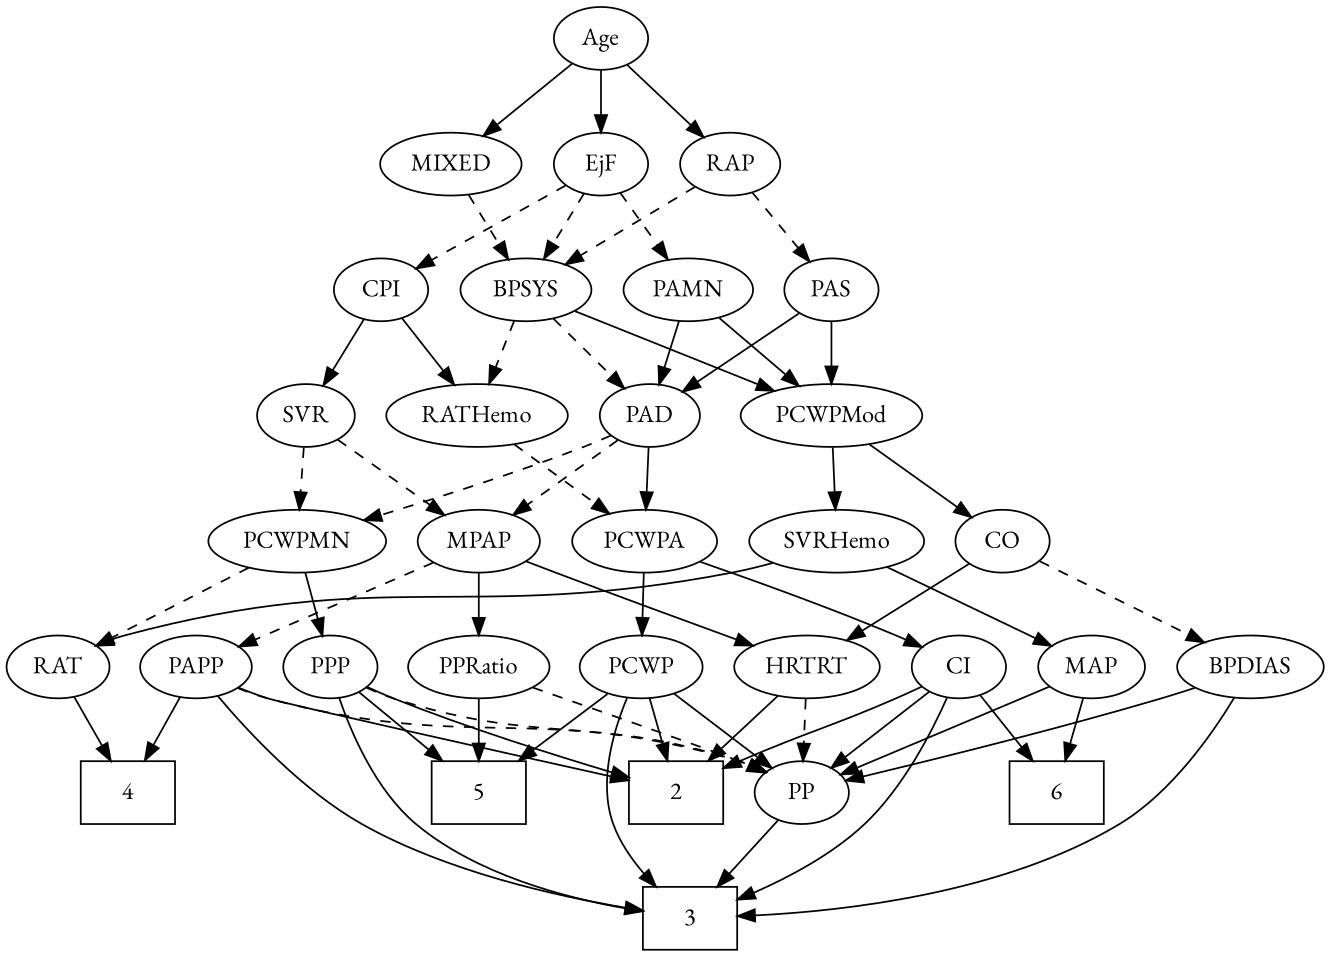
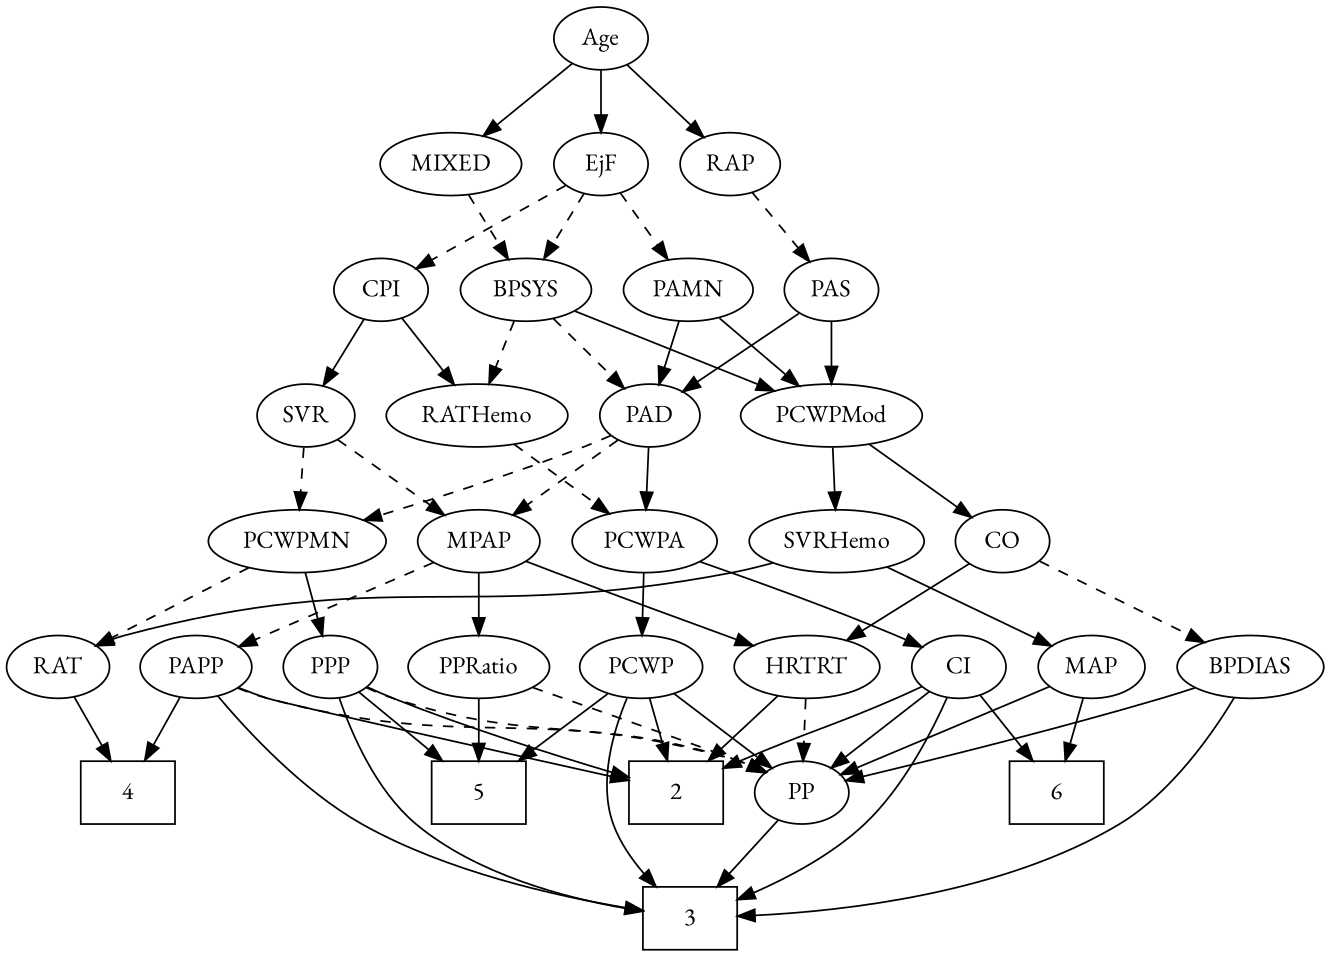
edge "RAP" -> "BPSYS": removed
